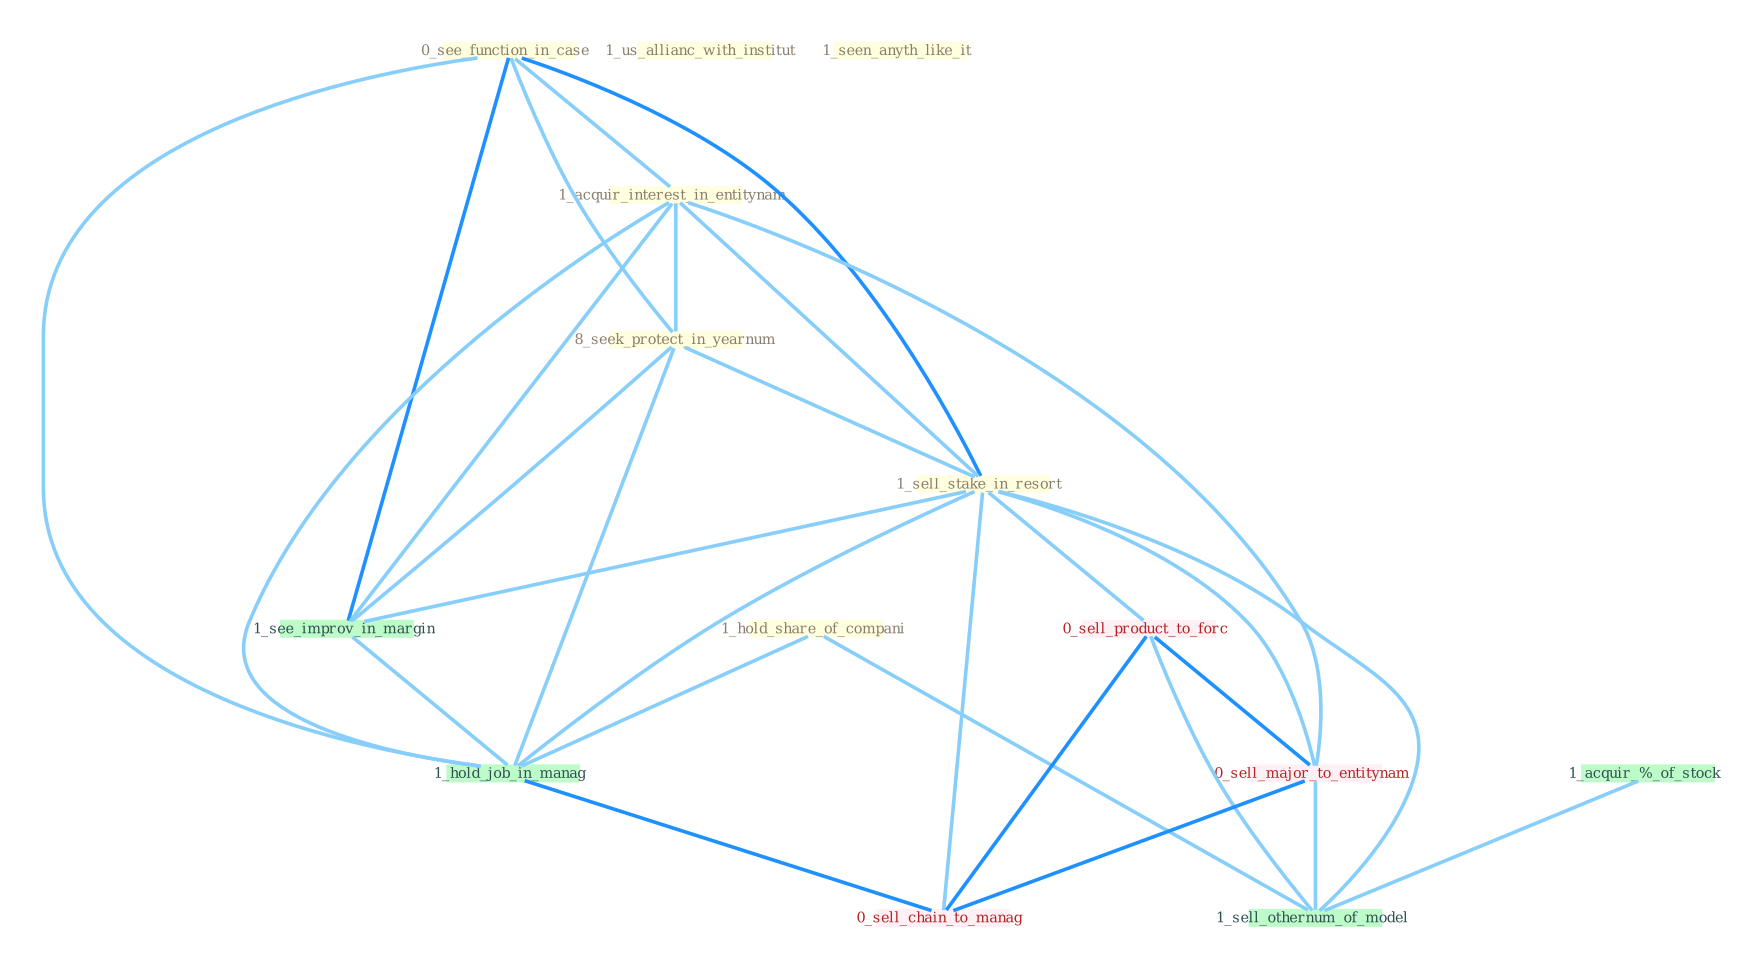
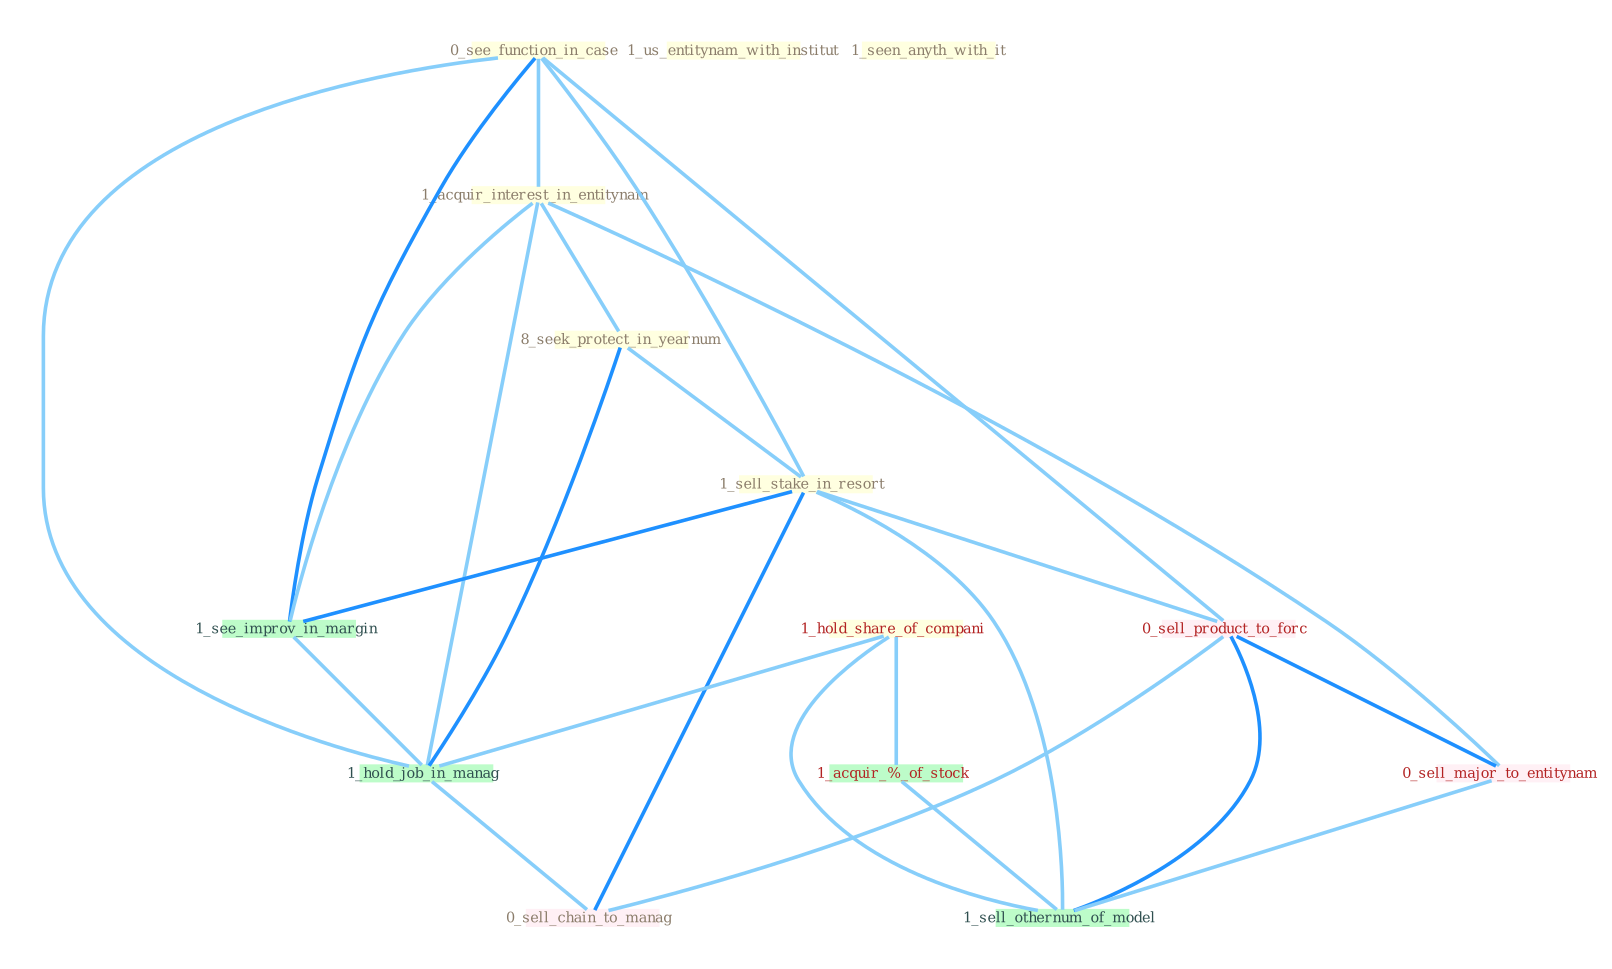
node "1_us_allianc_with_institut": label "1_us_allianc_with_institut" -> "1_us_entitynam_with_institut"
node "1_seen_anyth_like_it": label "1_seen_anyth_like_it" -> "1_seen_anyth_with_it"
edge "0_see_function_in_case" -- "8_seek_protect_in_yearnum": now "0_see_function_in_case" -- "0_sell_product_to_forc"
edge "0_see_function_in_case" -- "1_sell_stake_in_resort": color #1e90ff -> #87cefa
edge "1_acquir_interest_in_entitynam" -- "1_sell_stake_in_resort": removed
edge "8_seek_protect_in_yearnum" -- "1_see_improv_in_margin": removed
edge "8_seek_protect_in_yearnum" -- "1_hold_job_in_manag": color #87cefa -> #1e90ff
edge "1_sell_stake_in_resort" -- "1_see_improv_in_margin": color #87cefa -> #1e90ff
edge "1_sell_stake_in_resort" -- "0_sell_major_to_entitynam": removed
edge "1_sell_stake_in_resort" -- "1_hold_job_in_manag": removed
node "1_hold_share_of_compani": fontcolor #8b7d6b -> #b22222
edge "1_sell_stake_in_resort" -- "0_sell_chain_to_manag": color #87cefa -> #1e90ff
edge "1_hold_share_of_compani" -- "1_acquir_%_of_stock": added
node "1_acquir_%_of_stock": fontcolor #2f4f4f -> #b22222
edge "0_sell_product_to_forc" -- "1_sell_othernum_of_model": color #87cefa -> #1e90ff
edge "0_sell_product_to_forc" -- "0_sell_chain_to_manag": color #1e90ff -> #87cefa
edge "1_hold_job_in_manag" -- "0_sell_chain_to_manag": color #1e90ff -> #87cefa
edge "0_sell_major_to_entitynam" -- "0_sell_chain_to_manag": removed
node "0_sell_chain_to_manag": fontcolor #b22222 -> #8b7d6b
